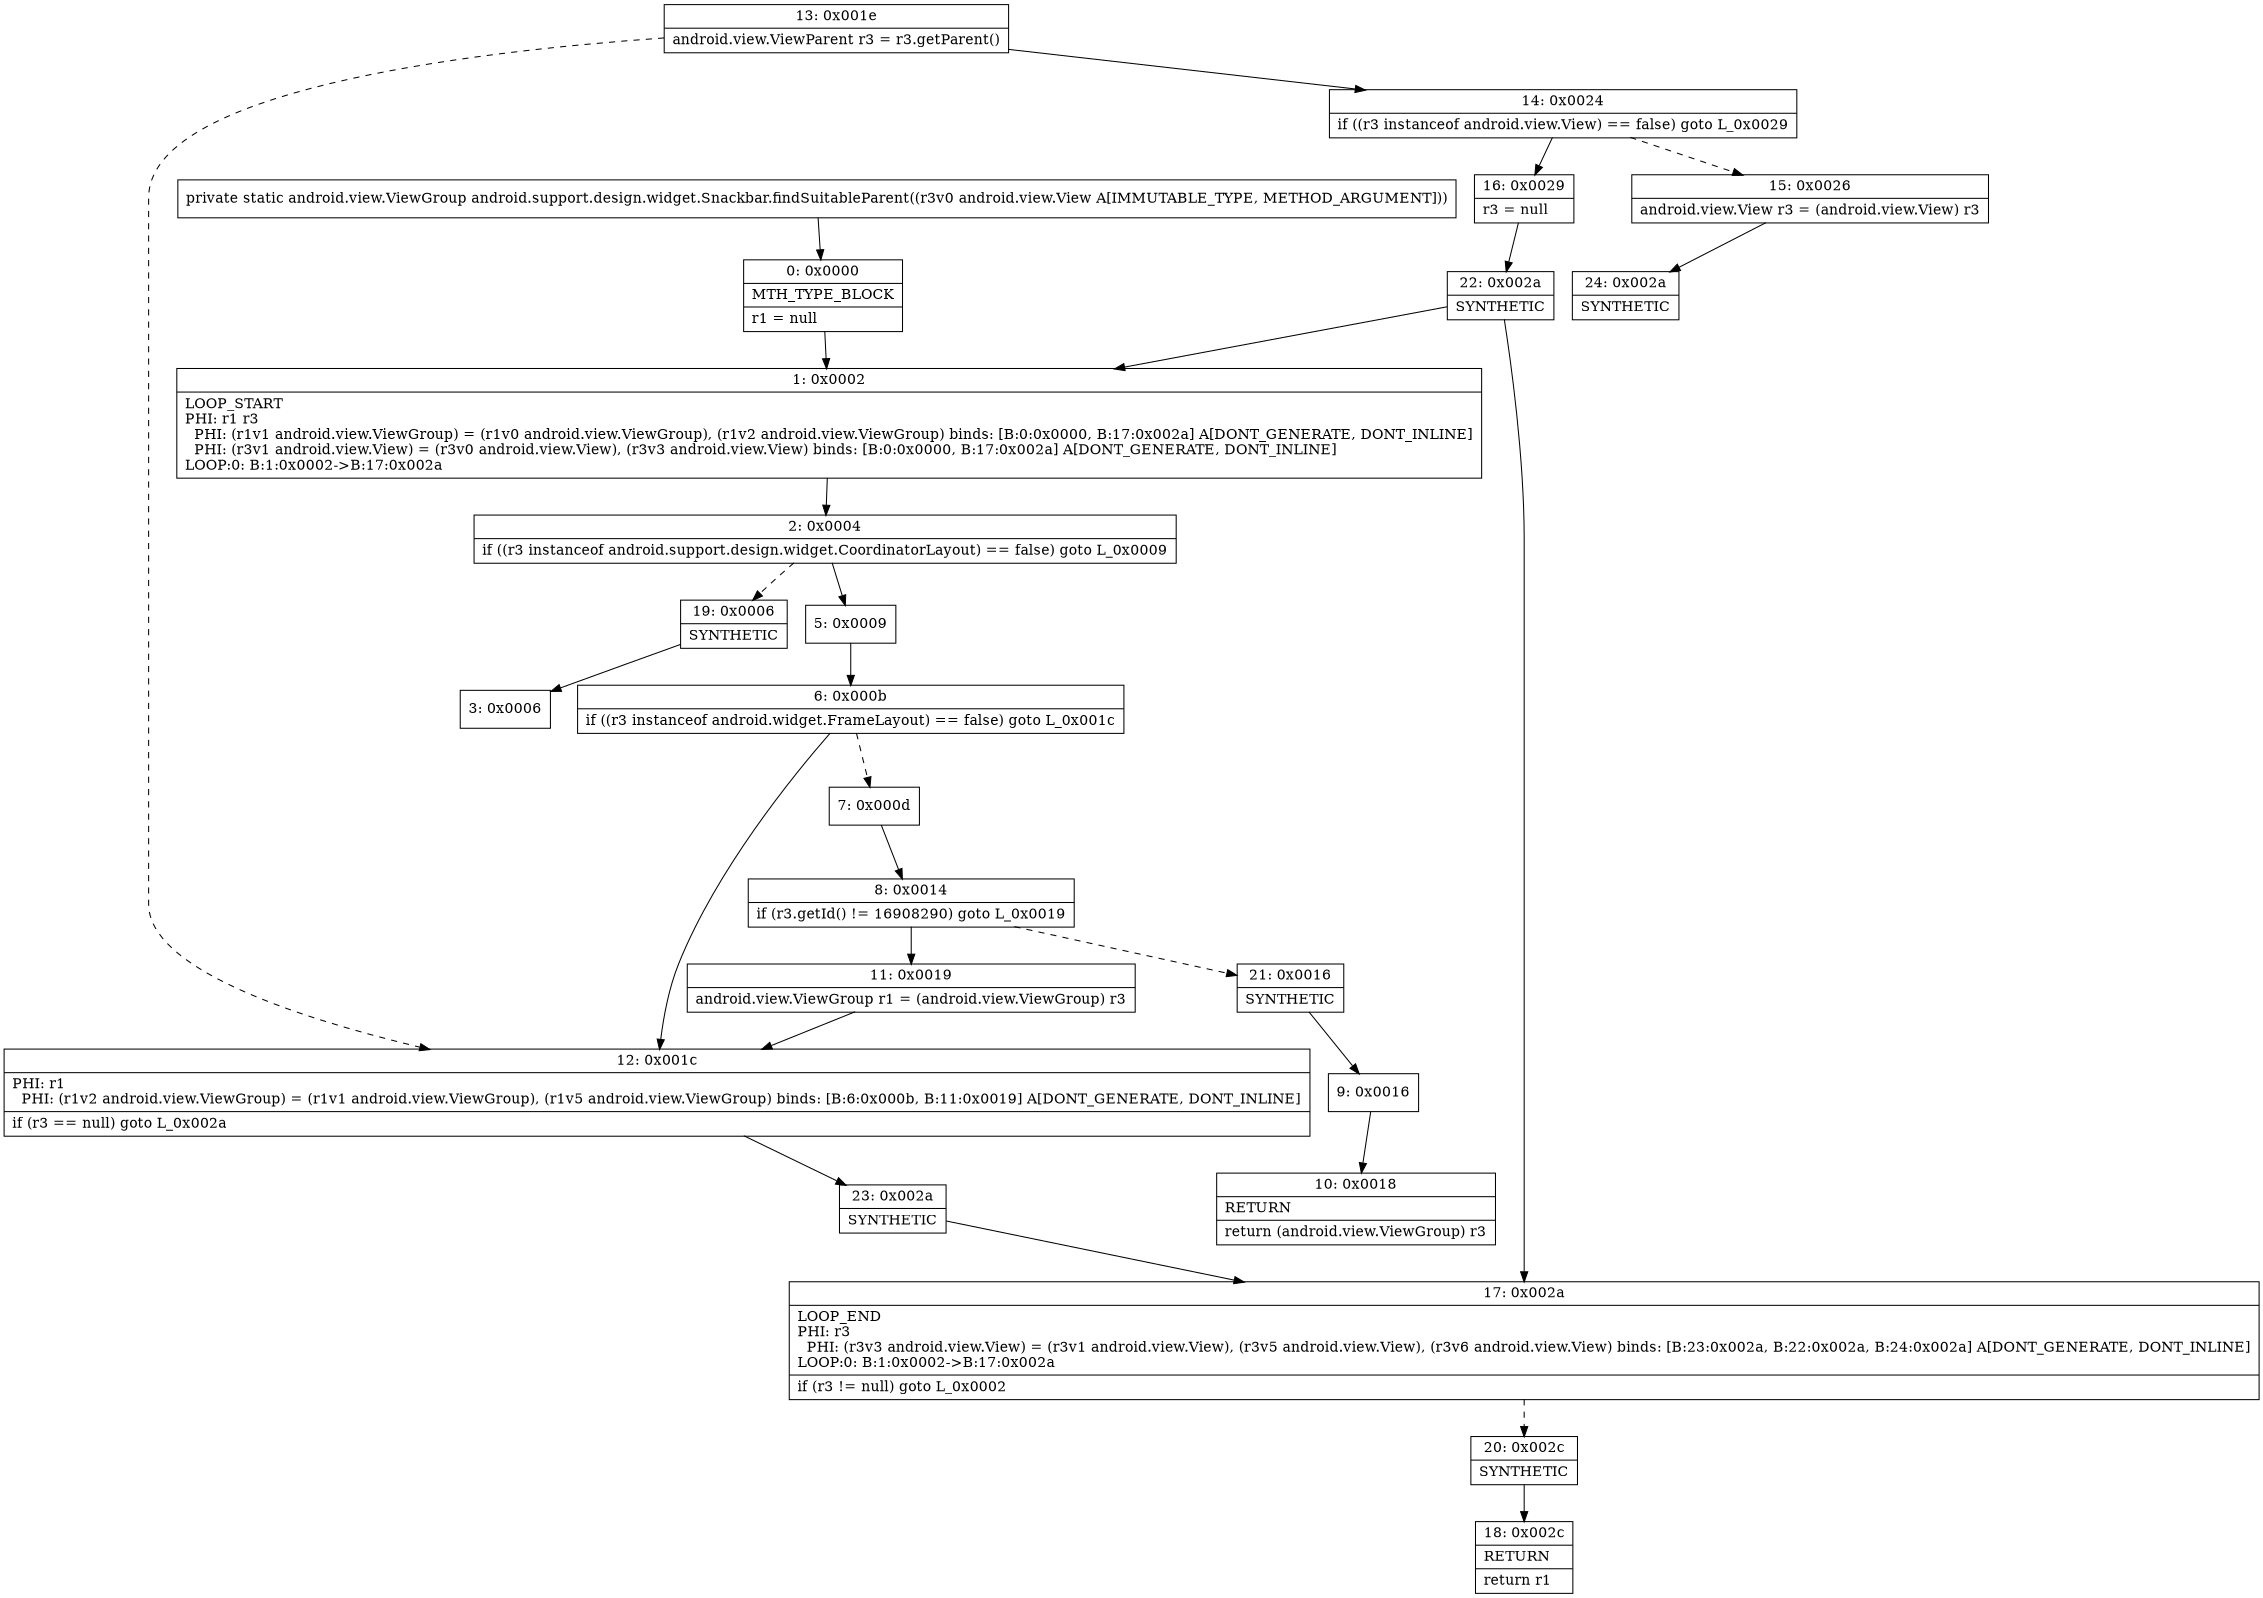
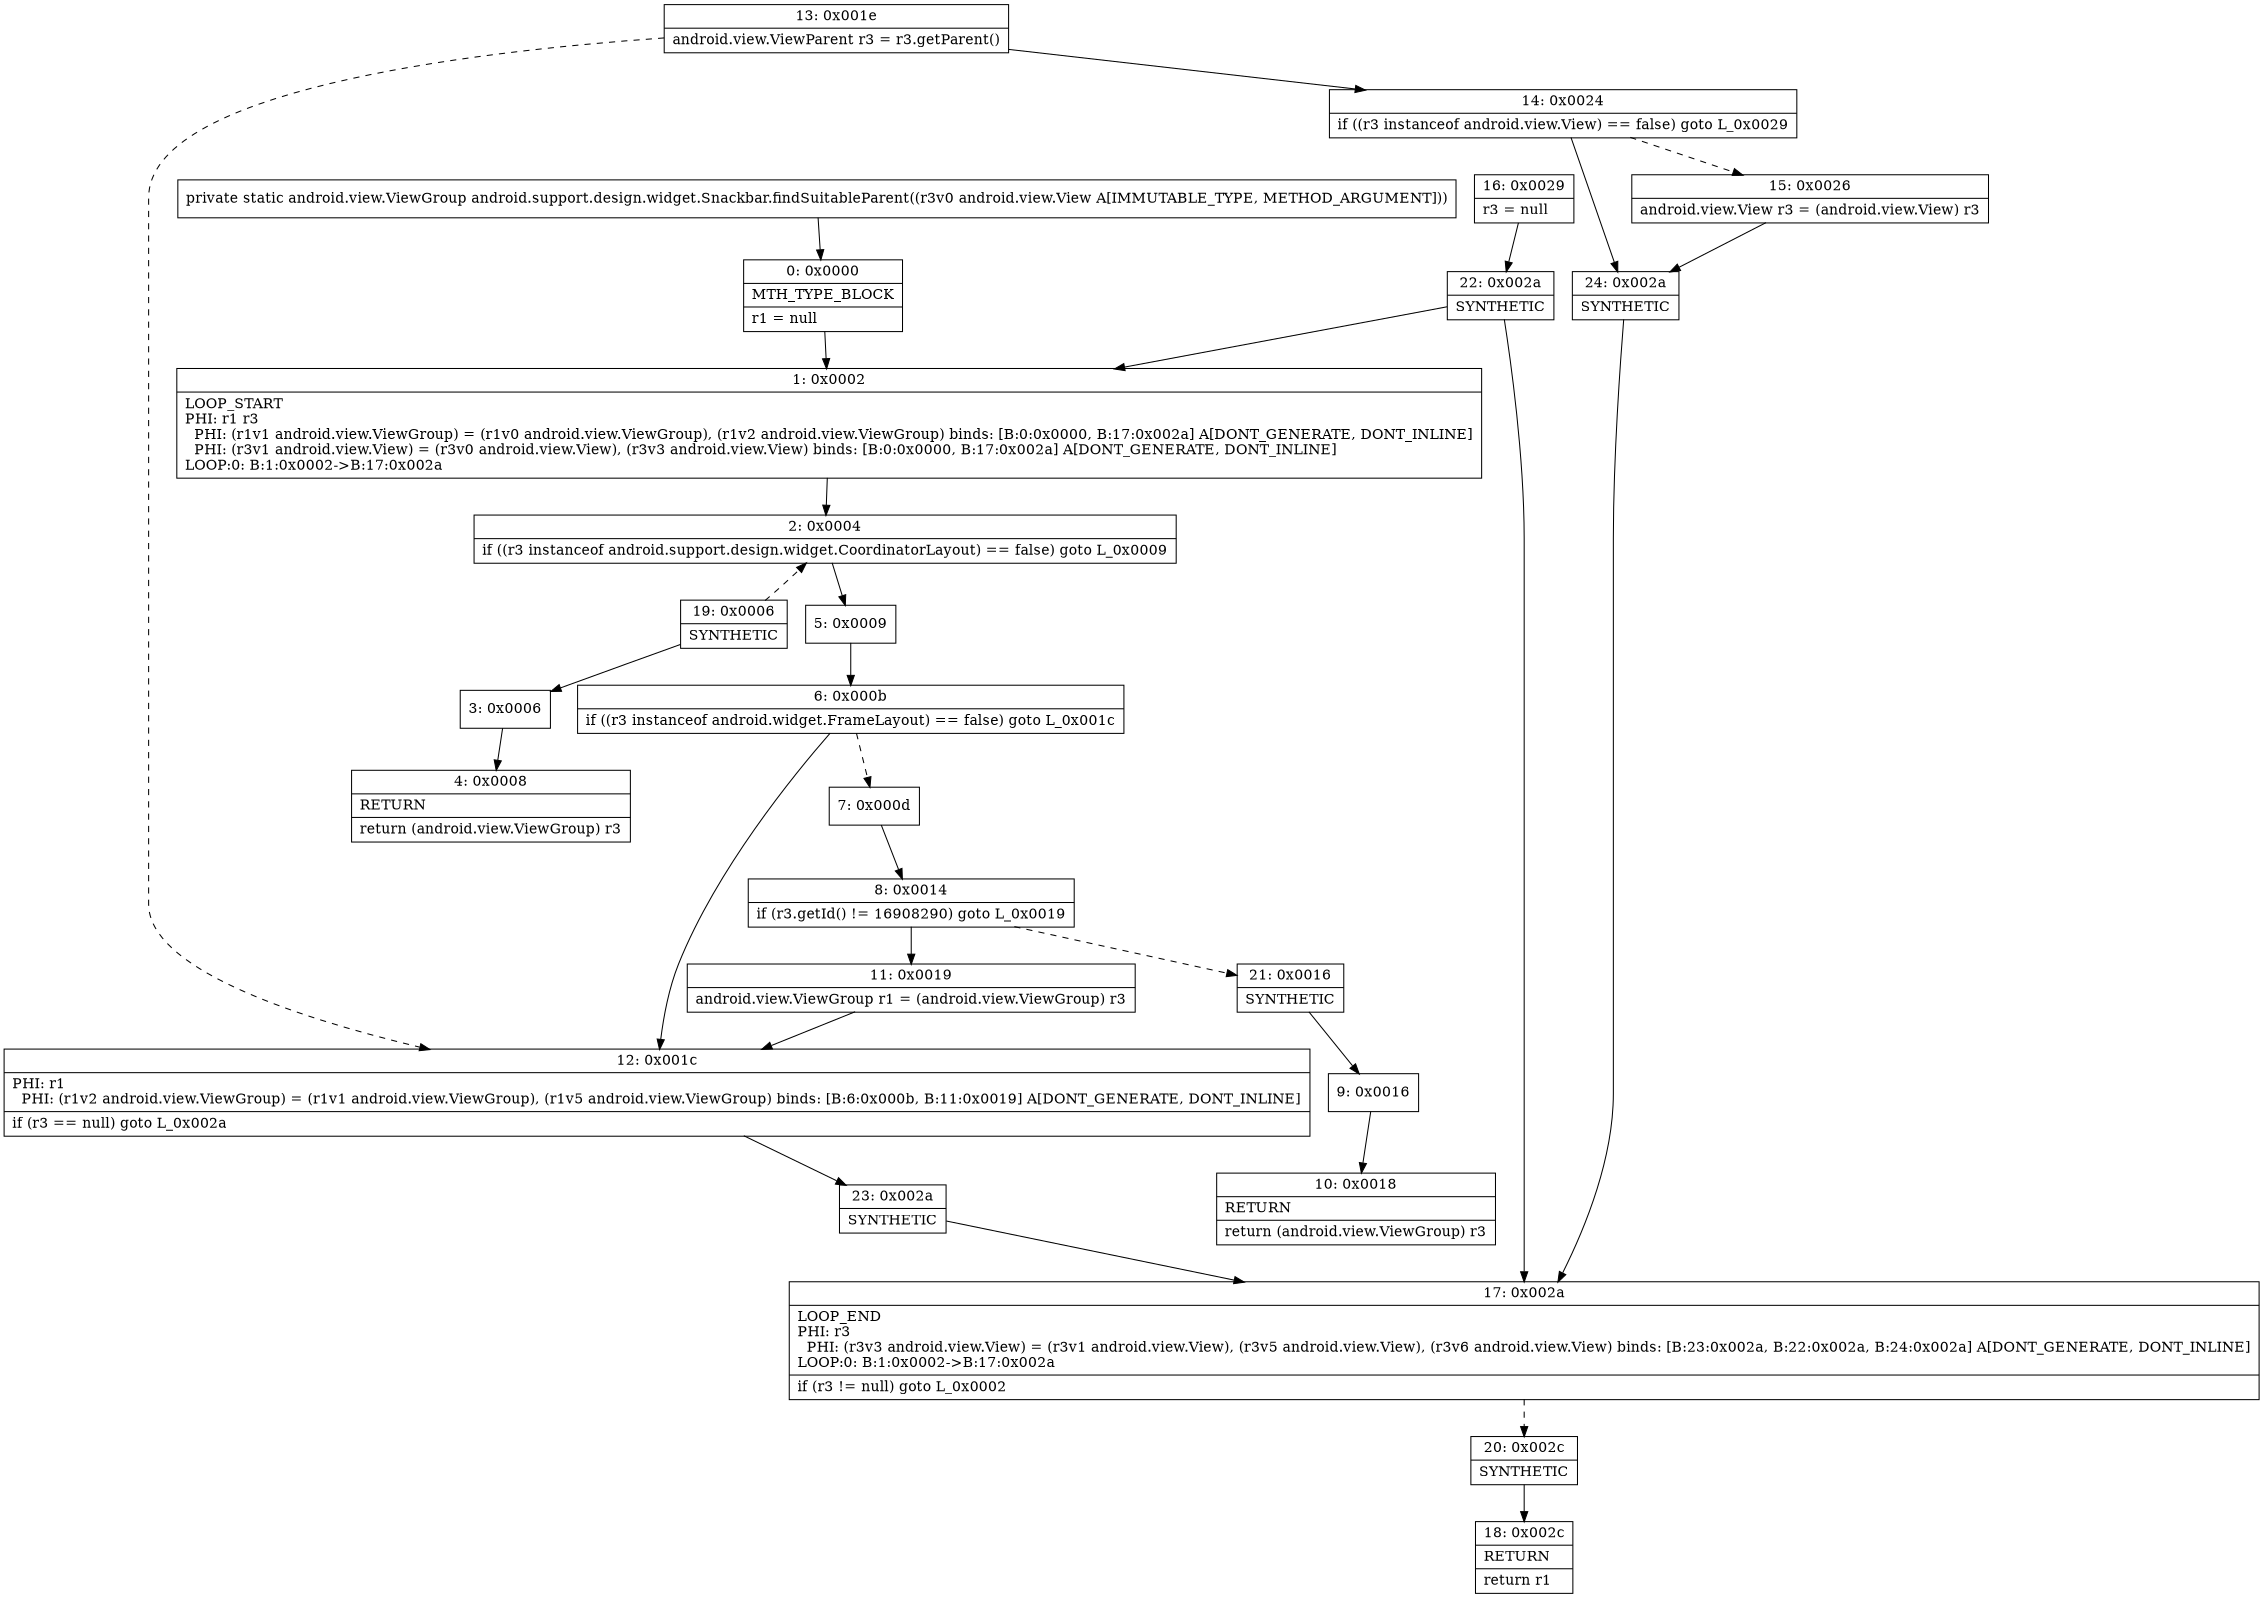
edge "14: 0x0024" -> "16: 0x0029": now "14: 0x0024" -> "24: 0x002a"
edge "2: 0x0004" -> "19: 0x0006": reversed
edge "24: 0x002a" -> "17: 0x002a": added
node "4: 0x0008": added
